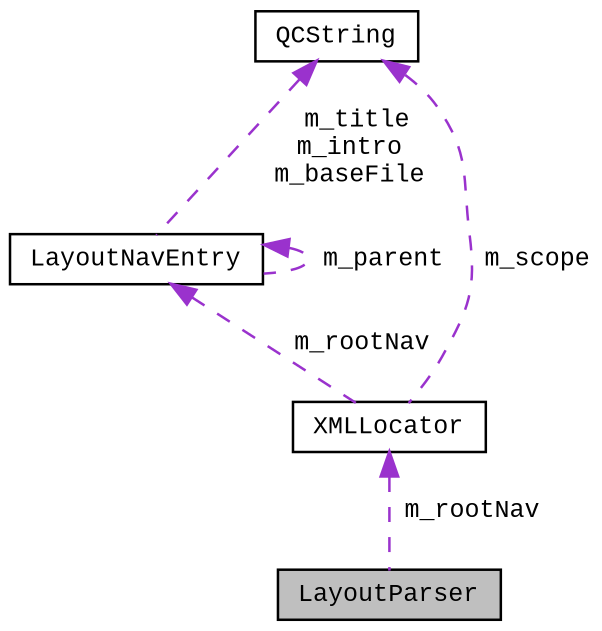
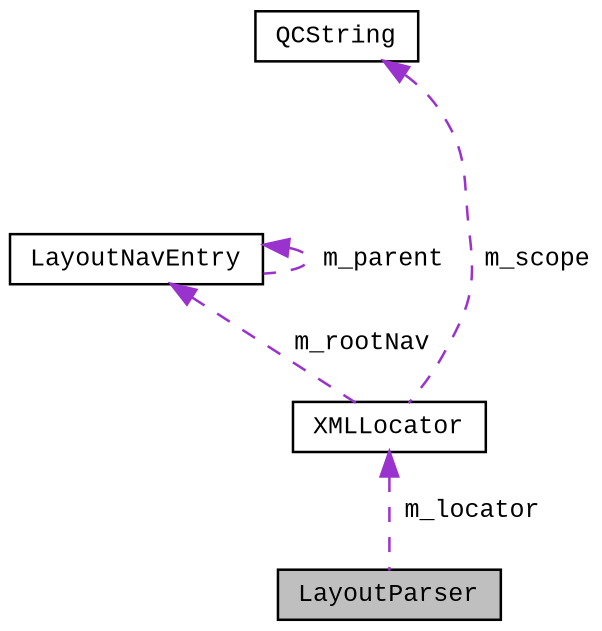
edge "LayoutNavEntry" -> "QCString": removed, label "m_title m_intro m_baseFile"
edge "LayoutParser" -> "XMLLocator": label " m_rootNav" -> " m_locator"
